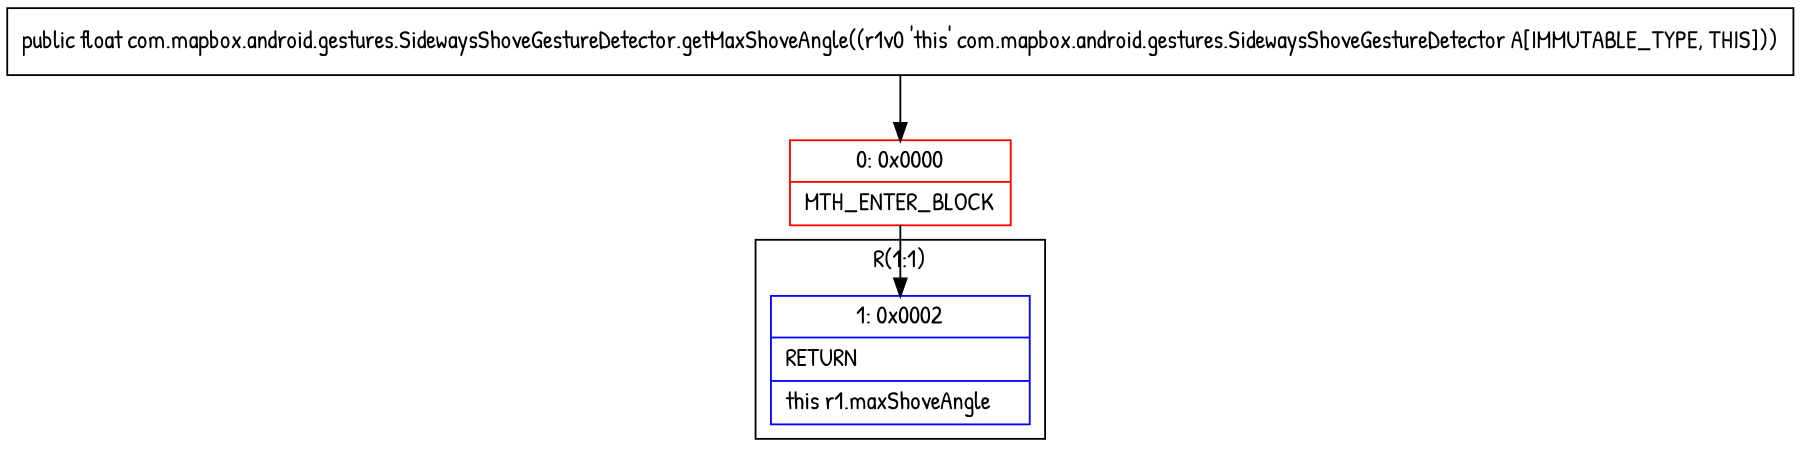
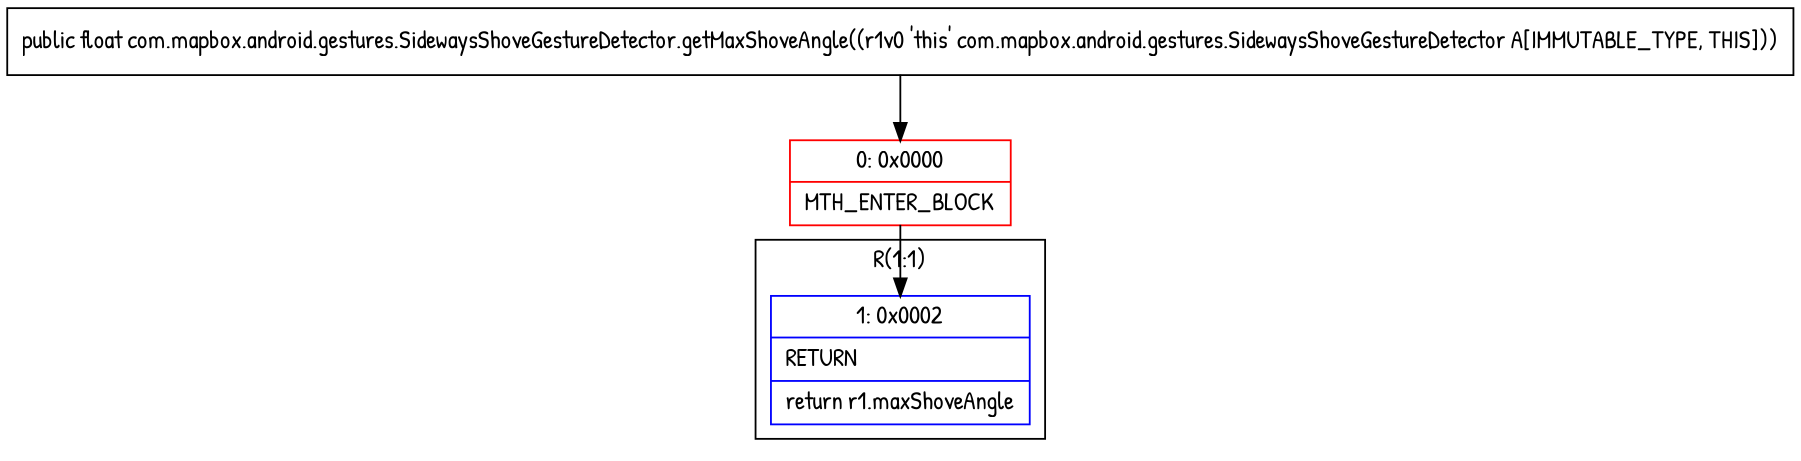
node "1: 0x0002": text "this r1.maxShoveAngle" -> "return r1.maxShoveAngle"
